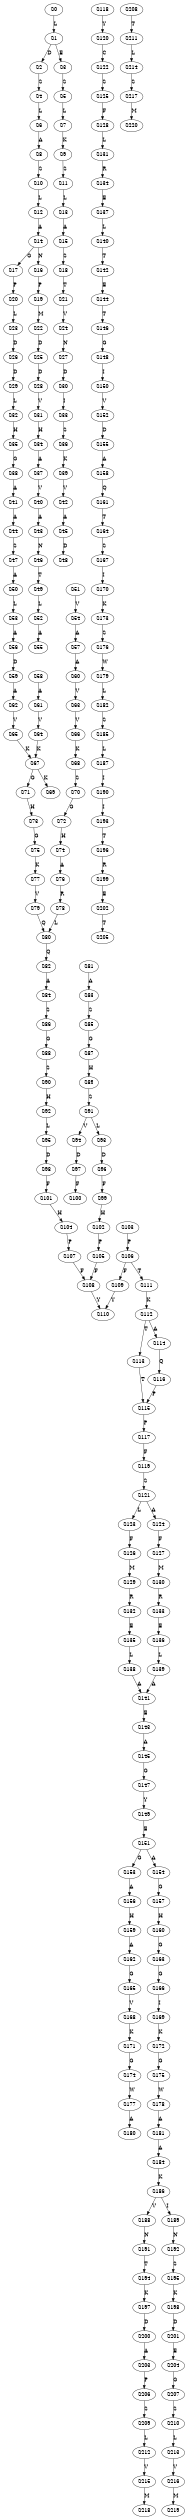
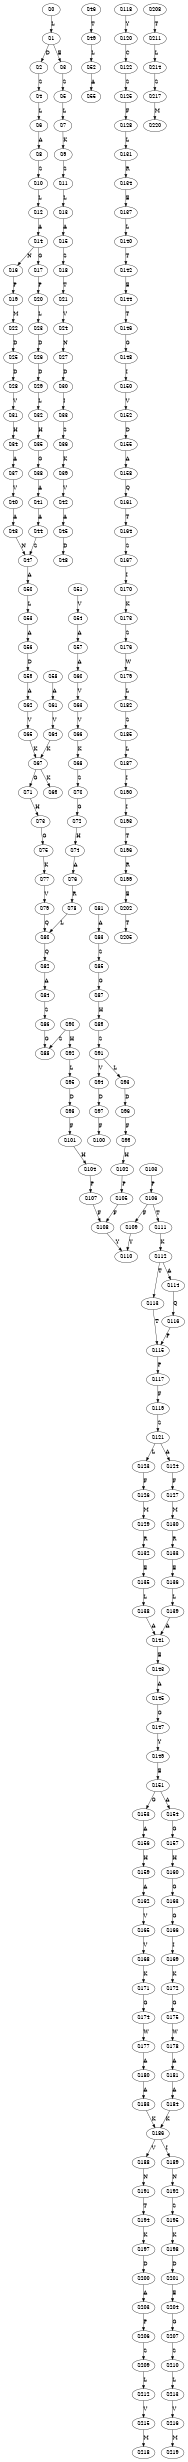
edge "S43" -> "S46": now "S43" -> "S47"
edge "S88" -> "S90": reversed
edge "S162" -> "S165": label "G" -> "V"
node "S183": added
